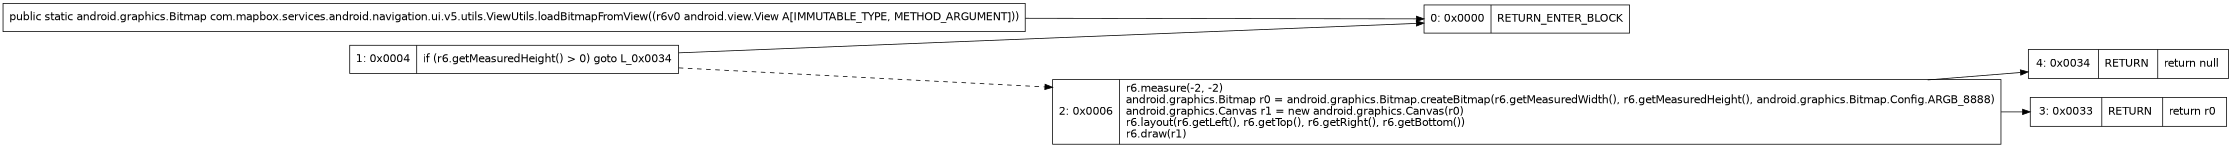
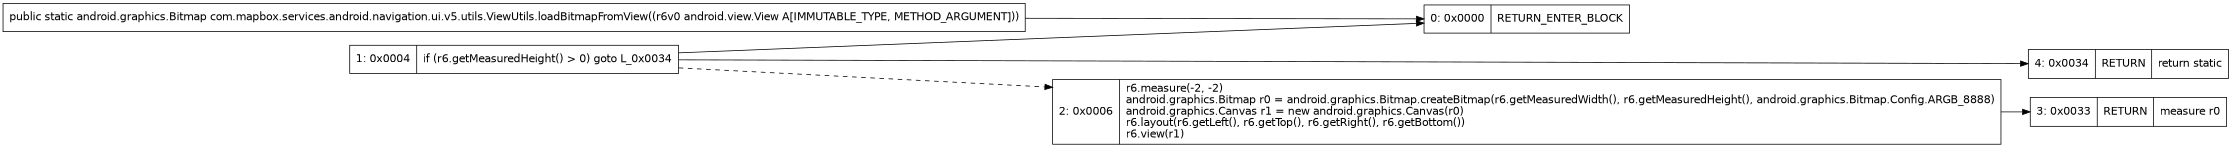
node "4: 0x0034": text "return null" -> "return static"
edge "2: 0x0006" -> "4: 0x0034": now "1: 0x0004" -> "4: 0x0034"
node "3: 0x0033": text "return r0" -> "measure r0"
node "2: 0x0006": text "r6.draw(r1)" -> "r6.view(r1)"
